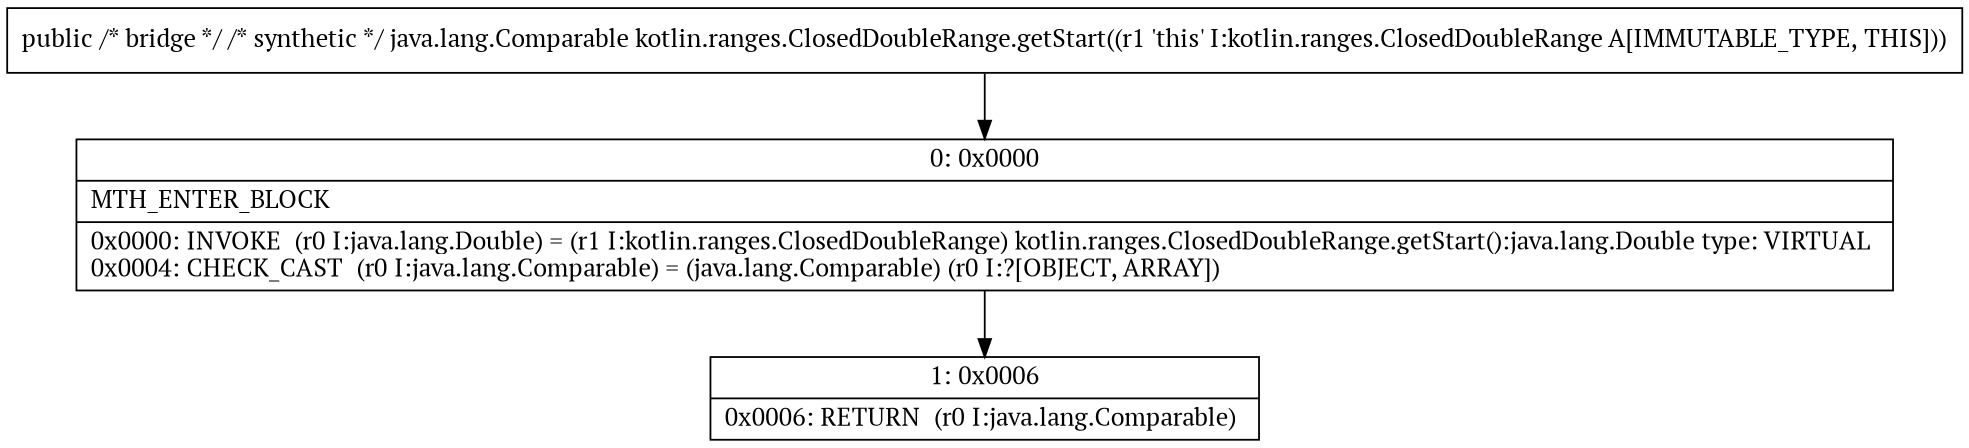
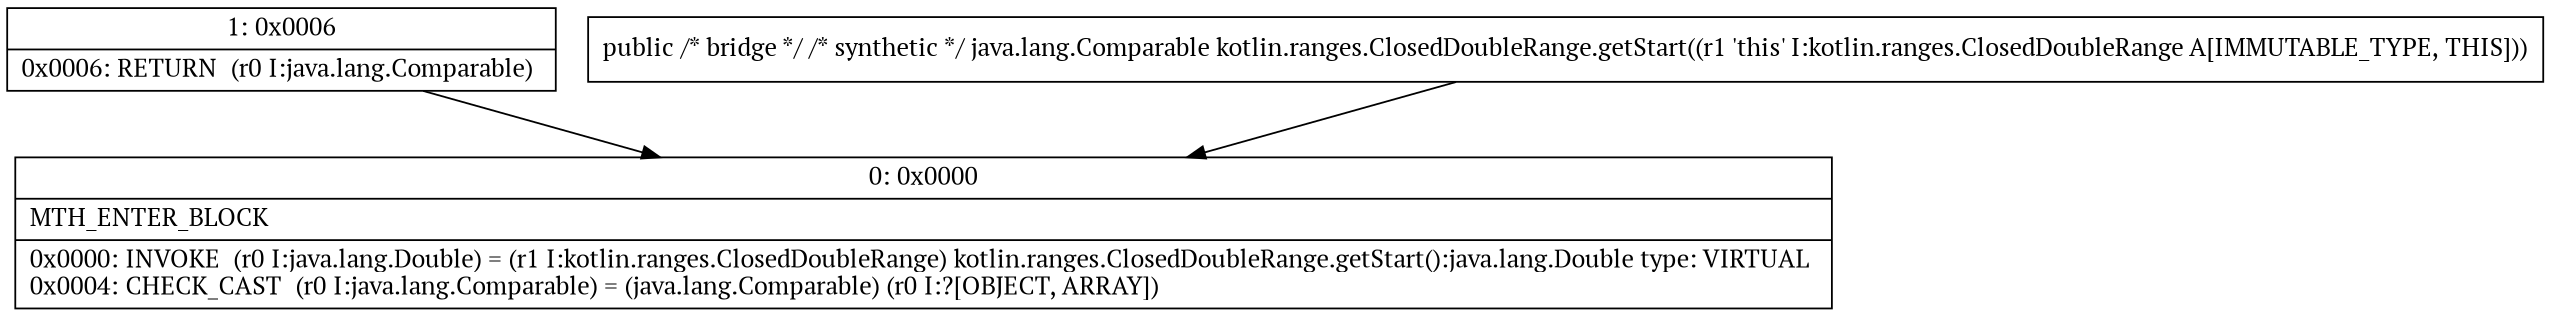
edge "0: 0x0000" -> "1: 0x0006": reversed
